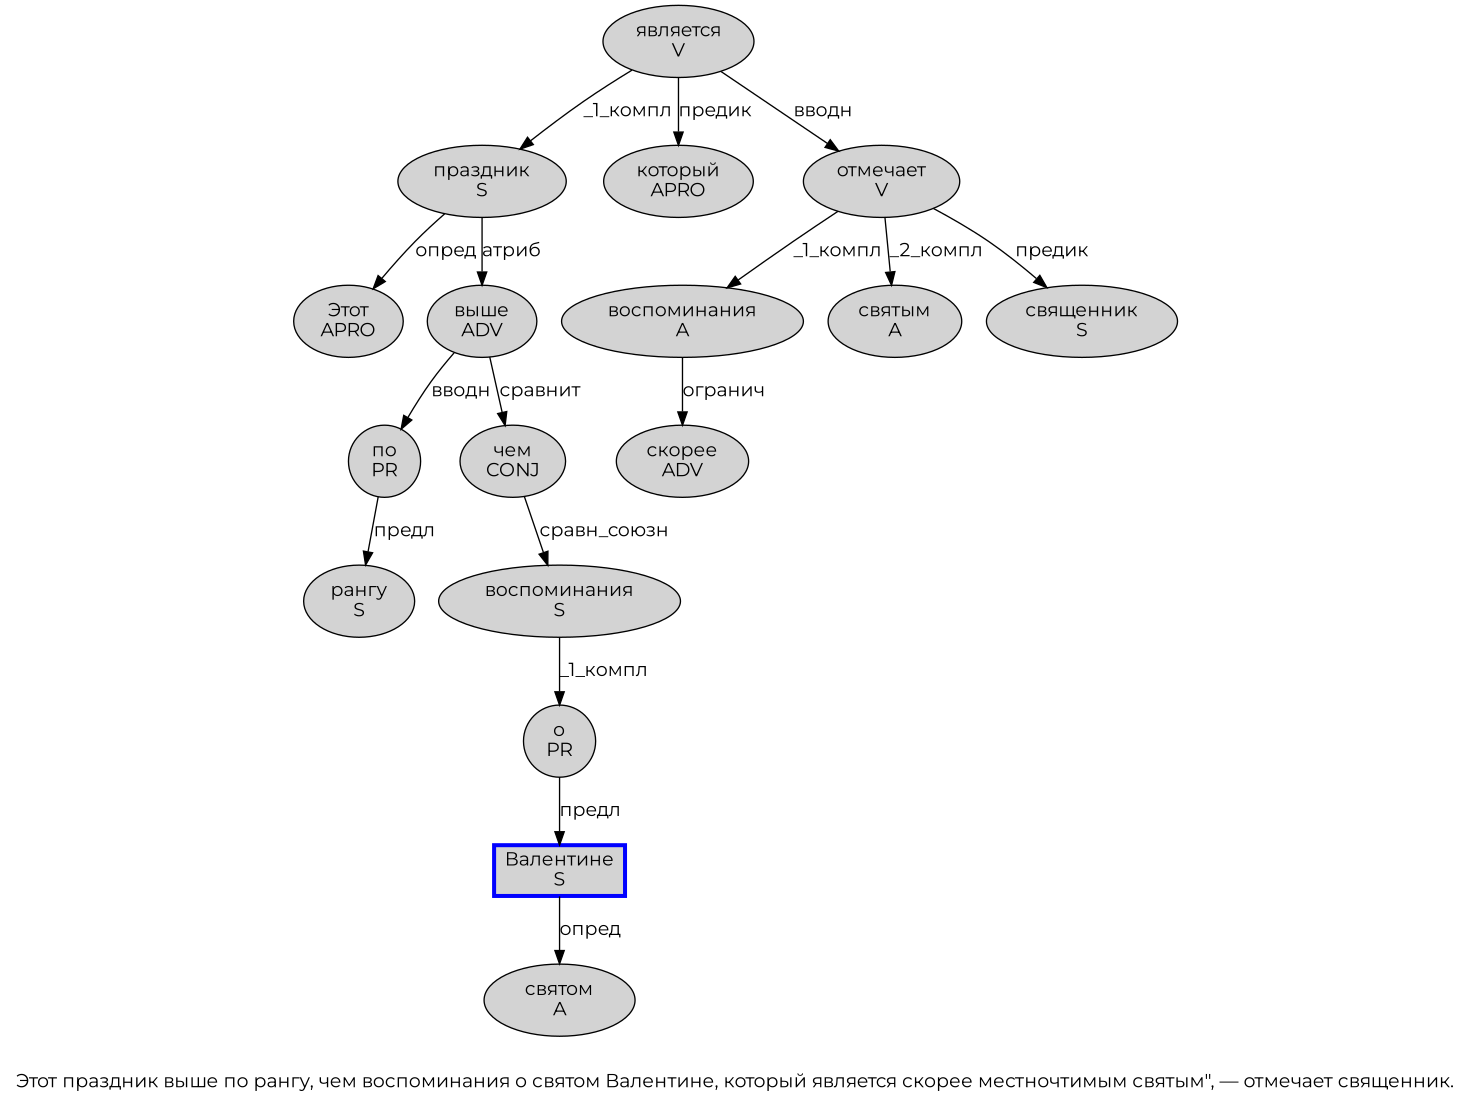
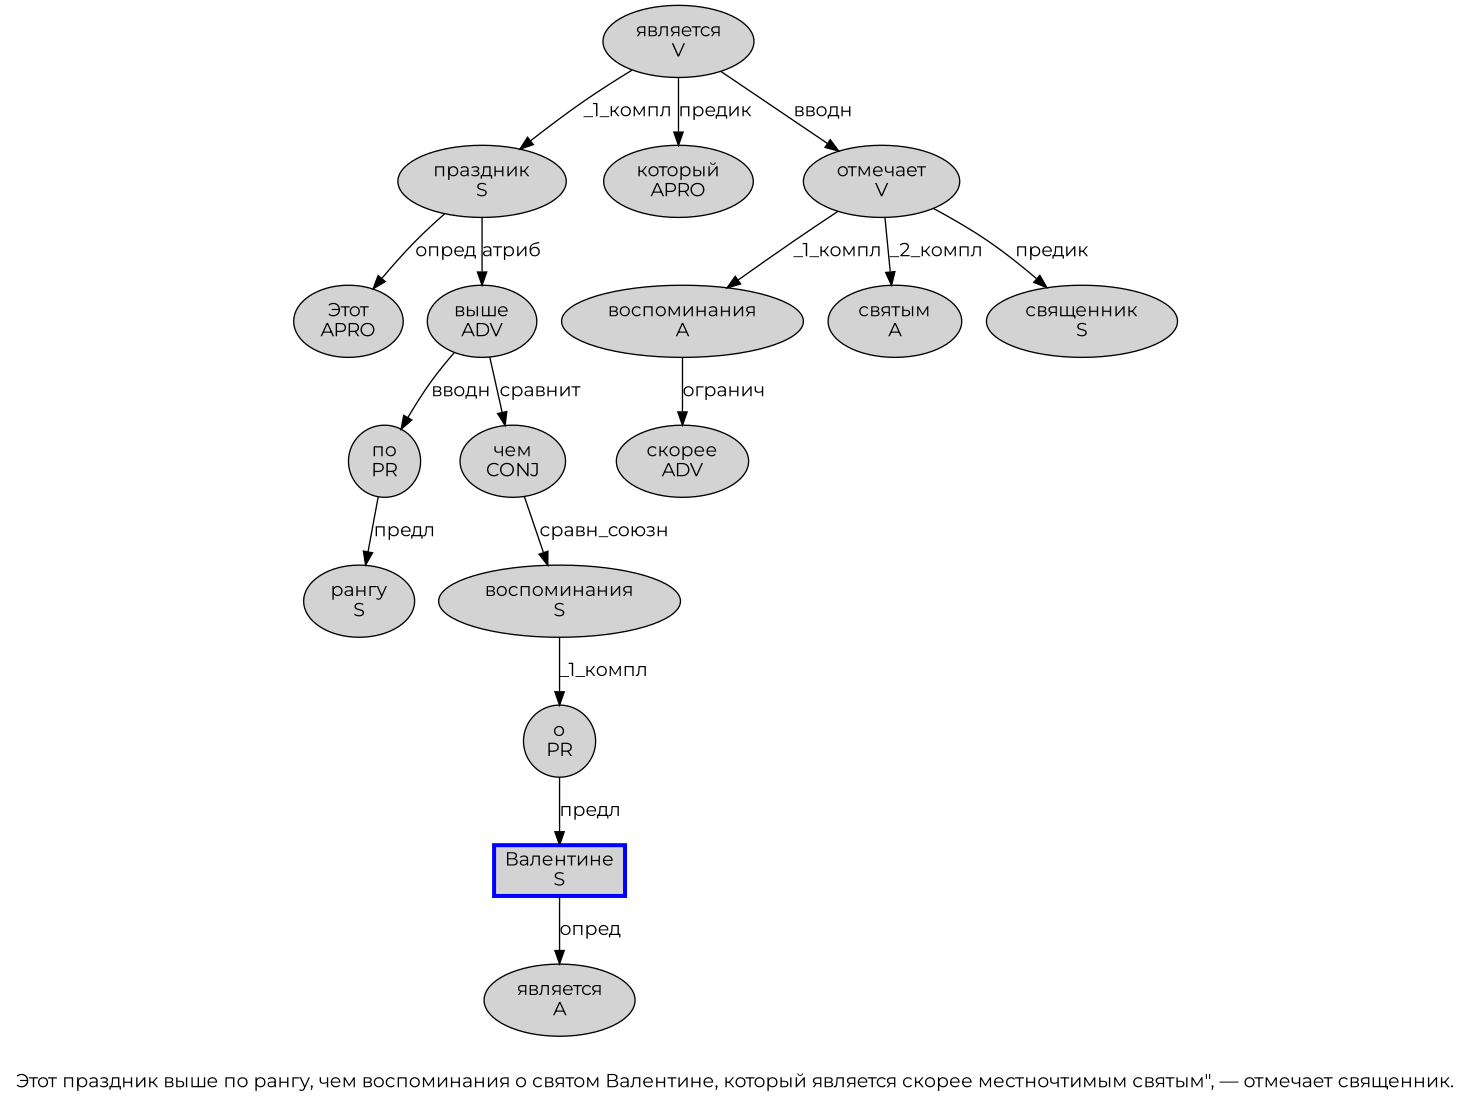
node "святом A": label "святом A" -> "является A"
